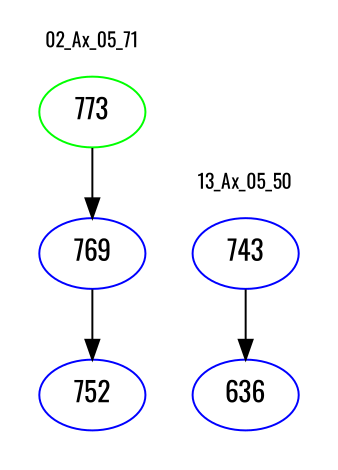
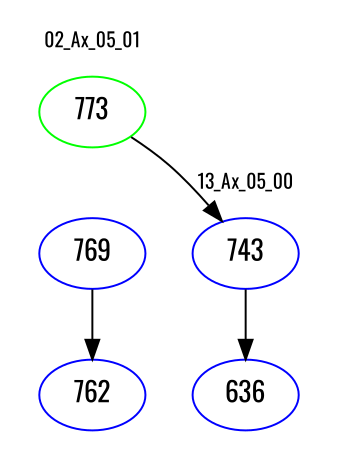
cluster "02_Ax_05_71": label "02_Ax_05_71" -> "02_Ax_05_01"
edge "773" -> "769": now "773" -> "743"
cluster "13_Ax_05_50": label "13_Ax_05_50" -> "13_Ax_05_00"
node "752": label "752" -> "762"
